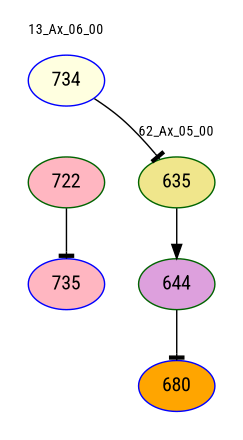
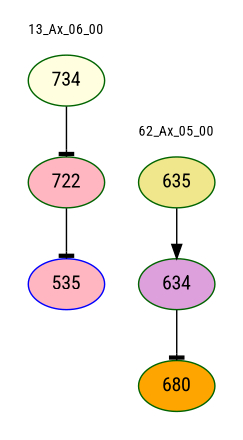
node "734": color blue -> darkgreen
edge "734" -> "635": now "734" -> "722"
node "735": label "735" -> "535"
node "644": label "644" -> "634"
node "680": color blue -> darkgreen
